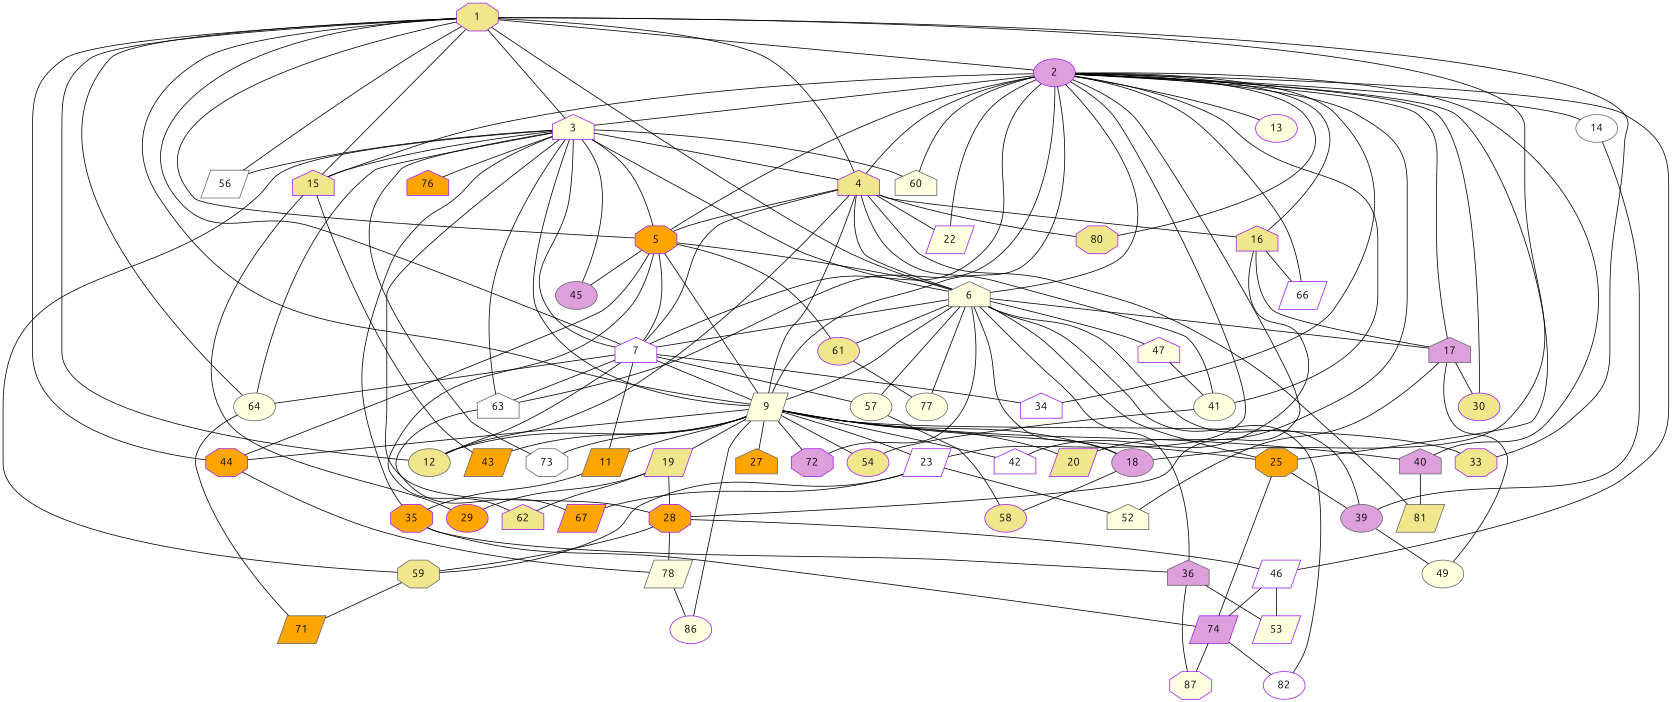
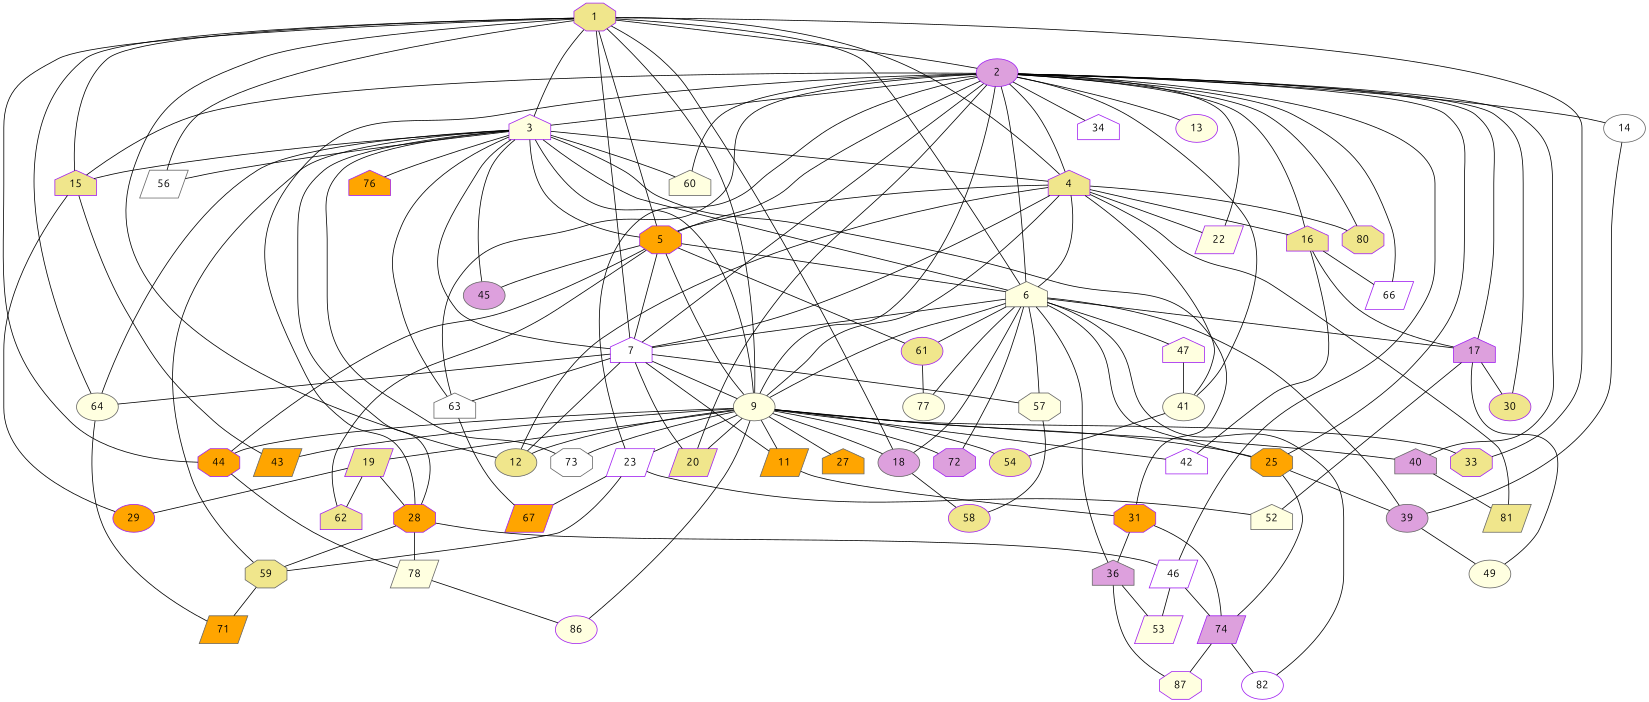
node "17": color gray40 -> purple
edge "7" -- "34": now "7" -- "20"
node "9": shape parallelogram -> ellipse
node "57": shape ellipse -> octagon
node "35": label "35" -> "31"
